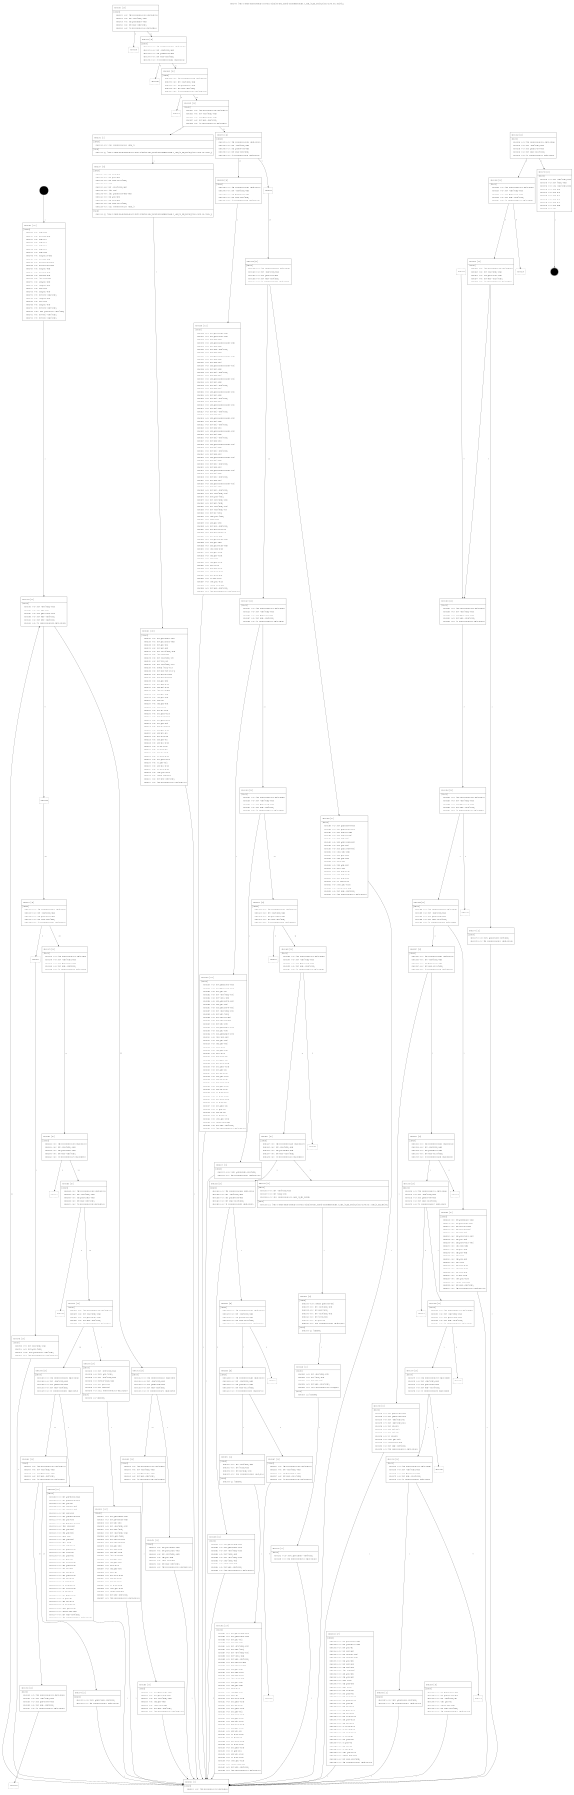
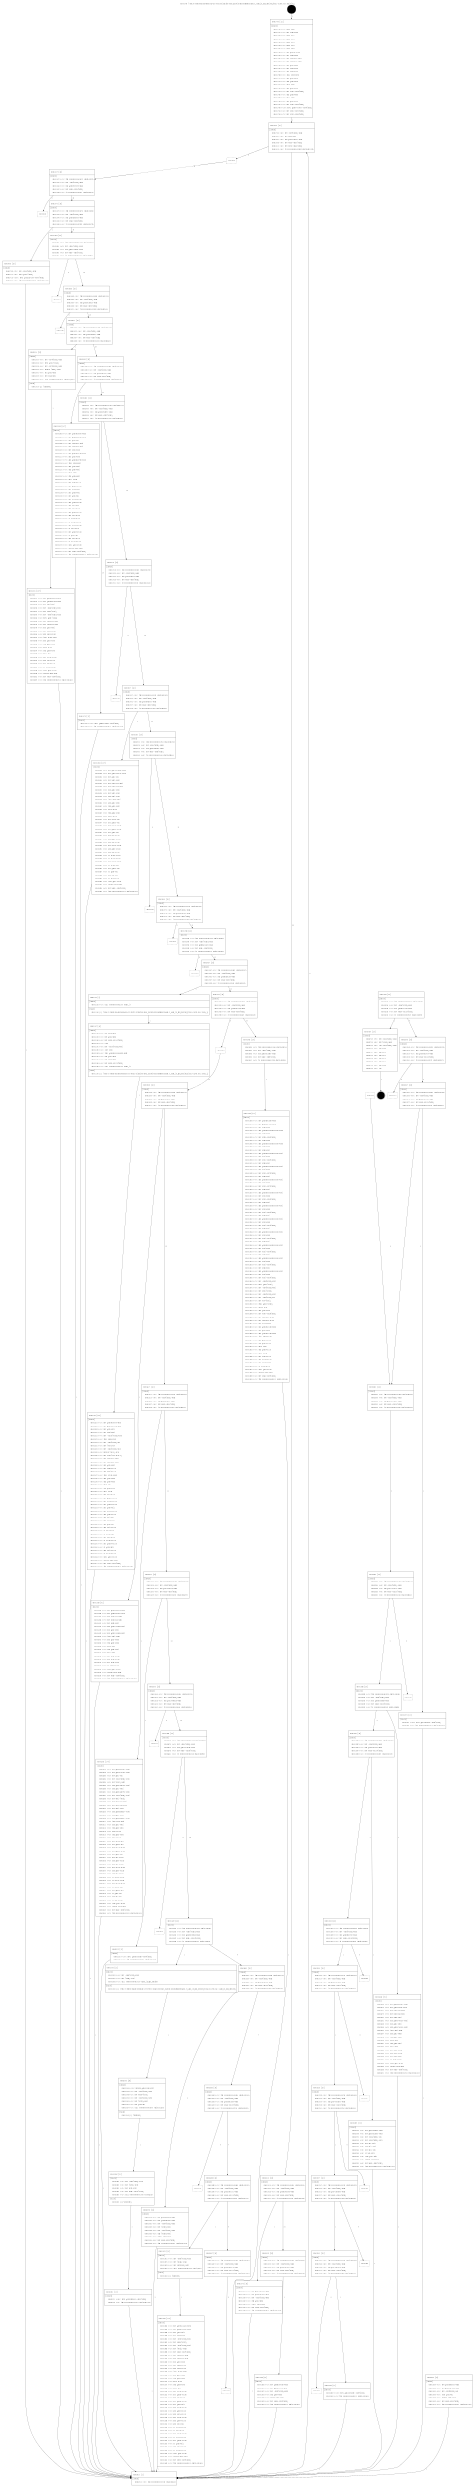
node "0x401937 [28]": added
edge "0x402503" -> "0x40270d [28]": now "0x401873 [28]" -> "0x40270d [28]"
